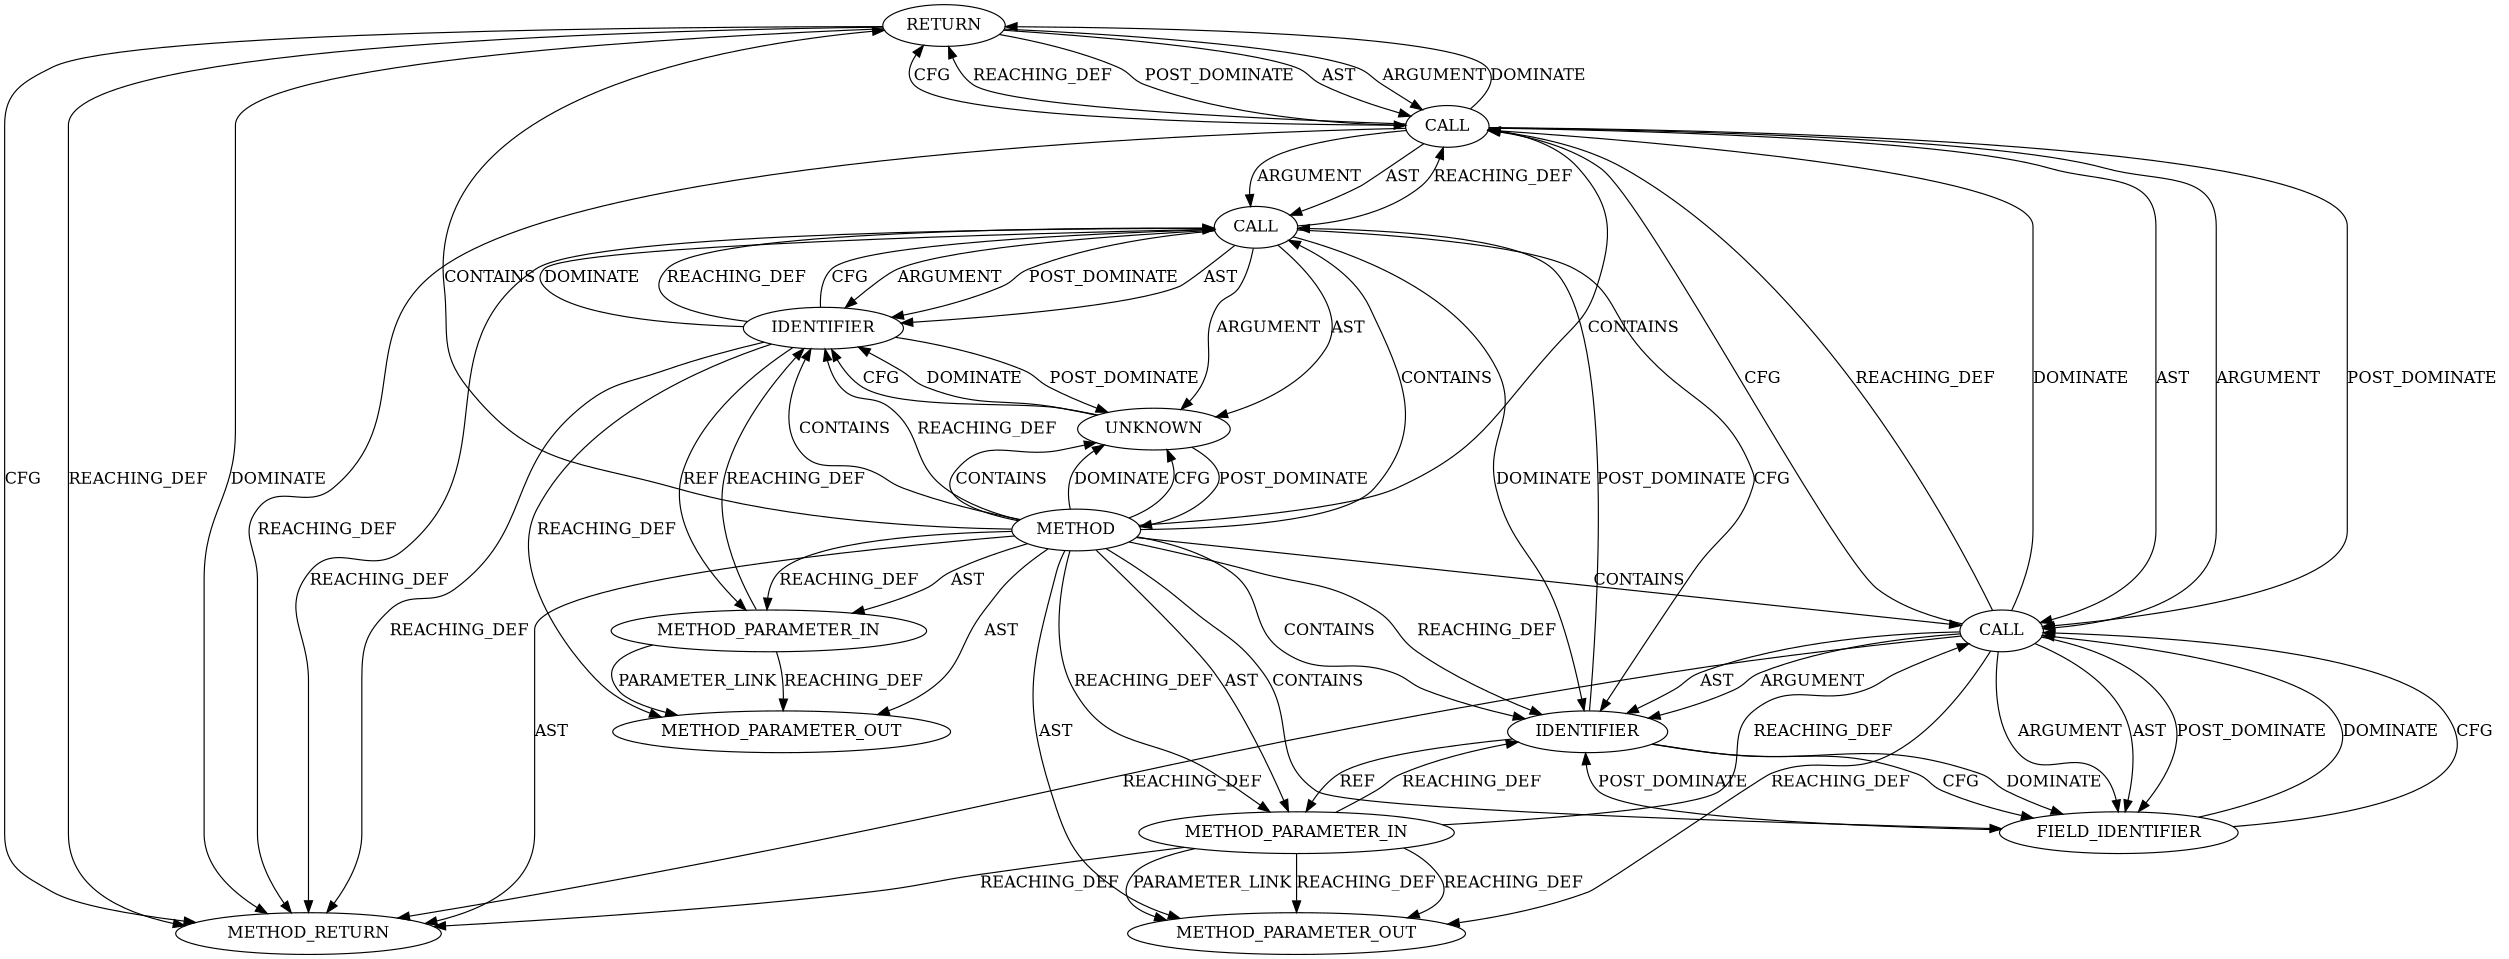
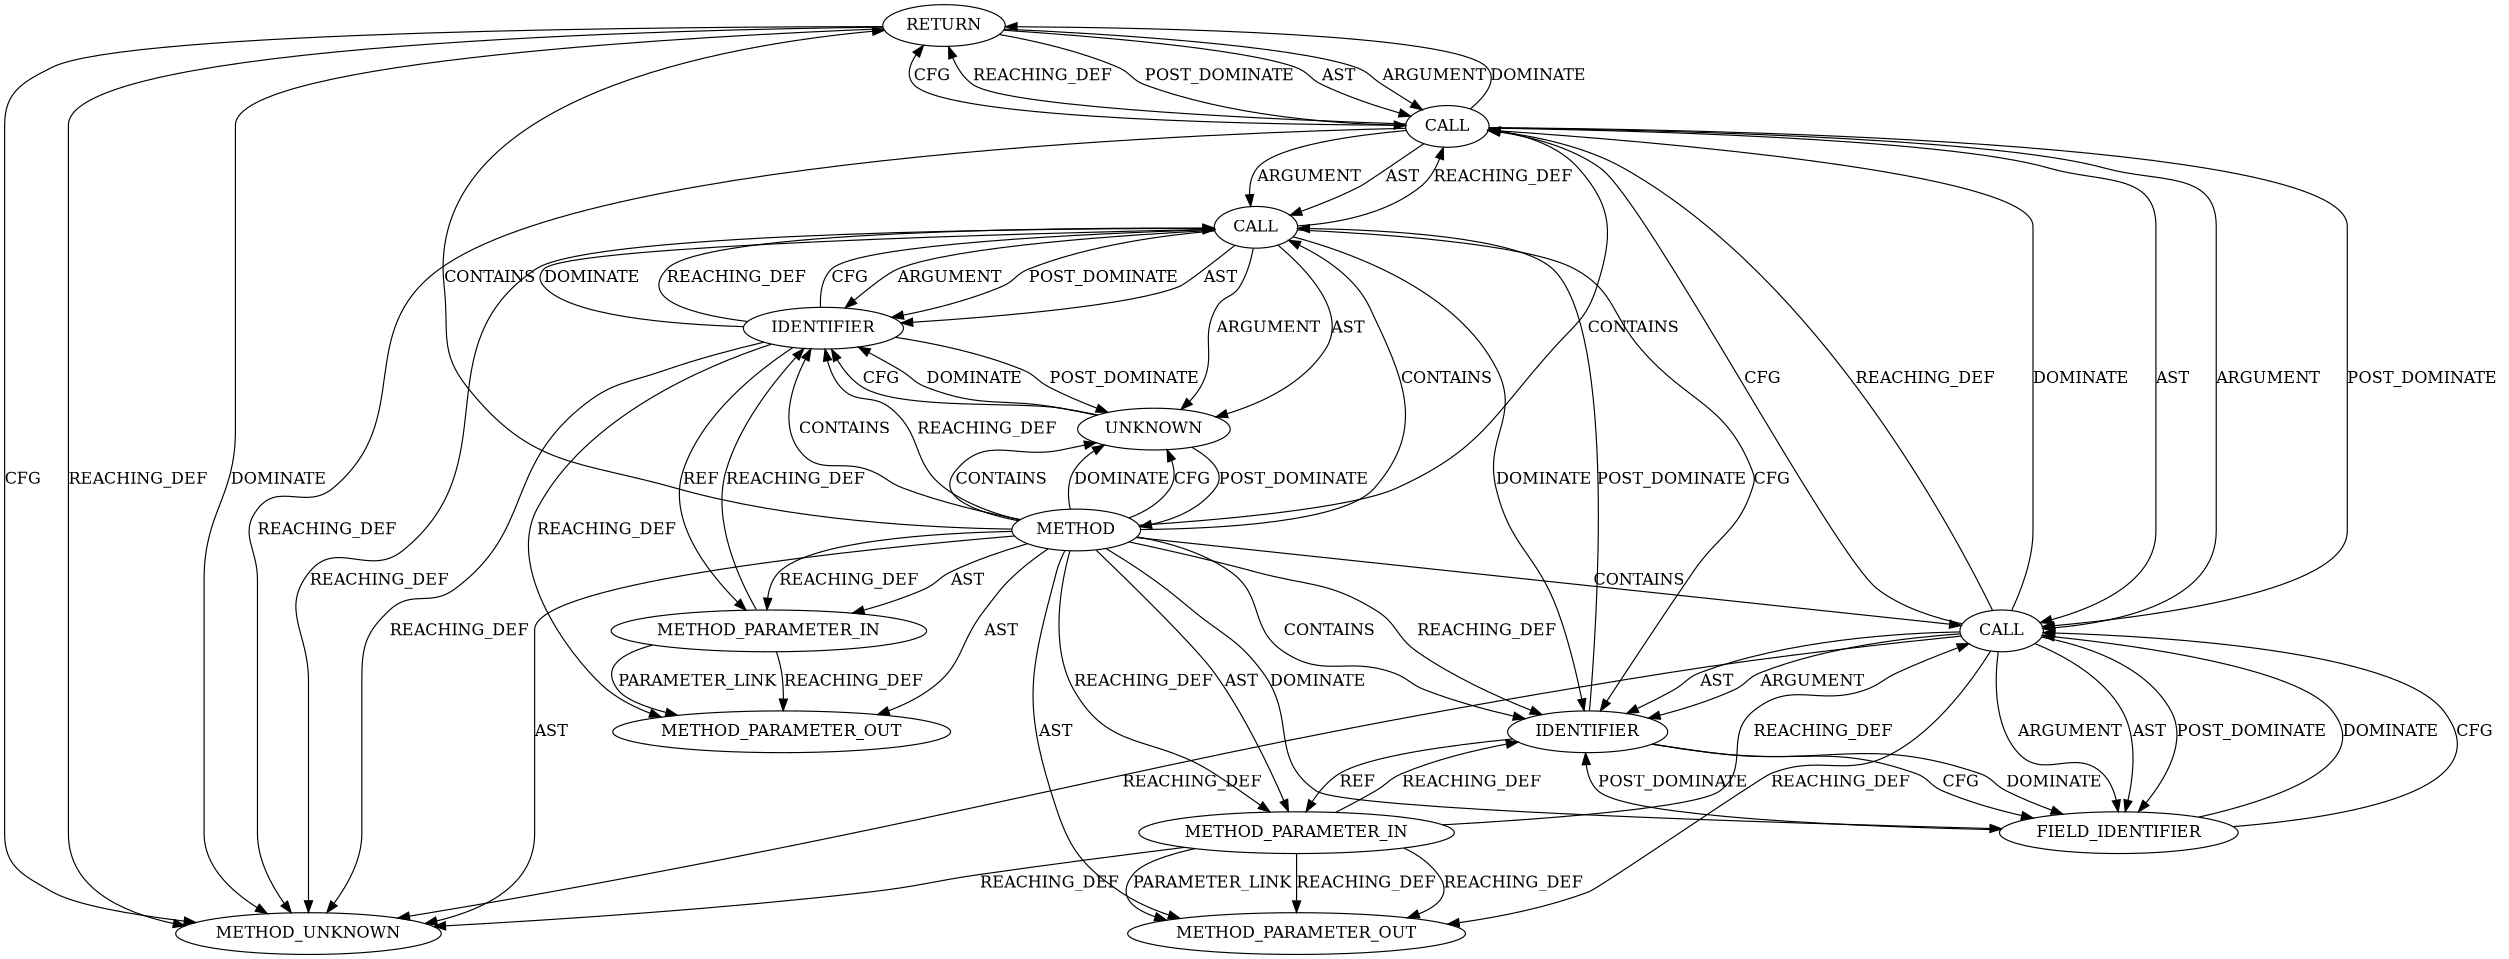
edge "METHOD" -> "FIELD_IDENTIFIER": label "CONTAINS" -> "DOMINATE"
node "METHOD_RETURN": label "METHOD_RETURN" -> "METHOD_UNKNOWN"
